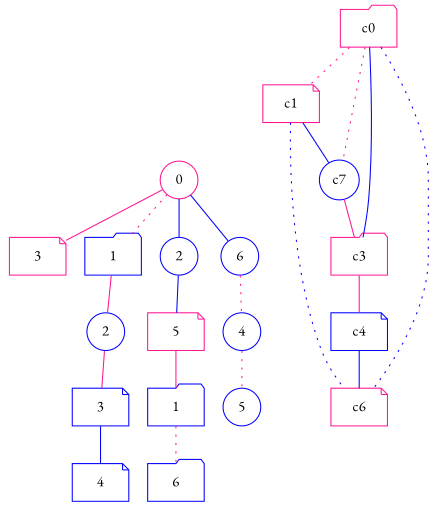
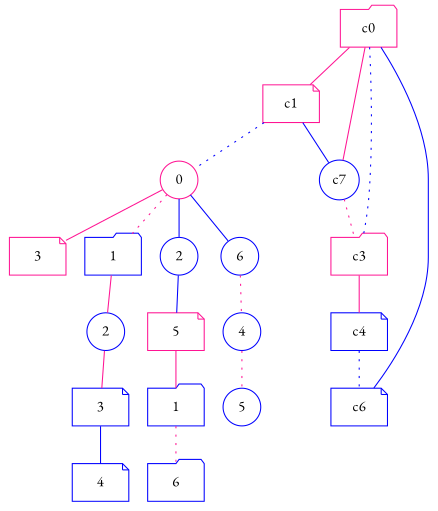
edge "c0" -- "c1": style dotted -> solid
edge "c0" -- "c7": style dotted -> solid
edge "c0" -- "c3": style solid -> dotted
edge "c7" -- "c3": style solid -> dotted
edge "c0" -- "c6": style dotted -> solid
edge "c1" -- "c6": now "c1" -- "0"
edge "c4" -- "c6": style solid -> dotted
node "c6": color deeppink -> blue
